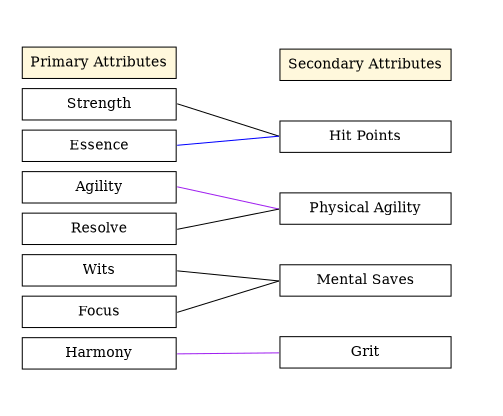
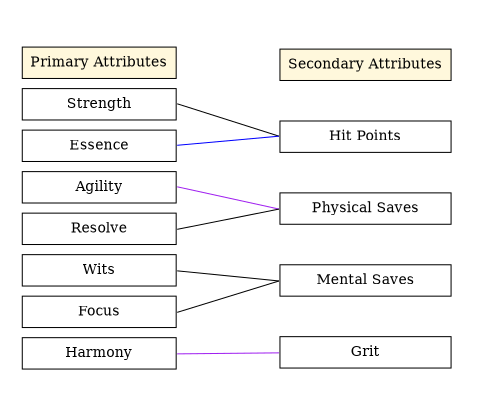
node "Secondary Attributes": text "Physical Agility" -> "Physical Saves"
